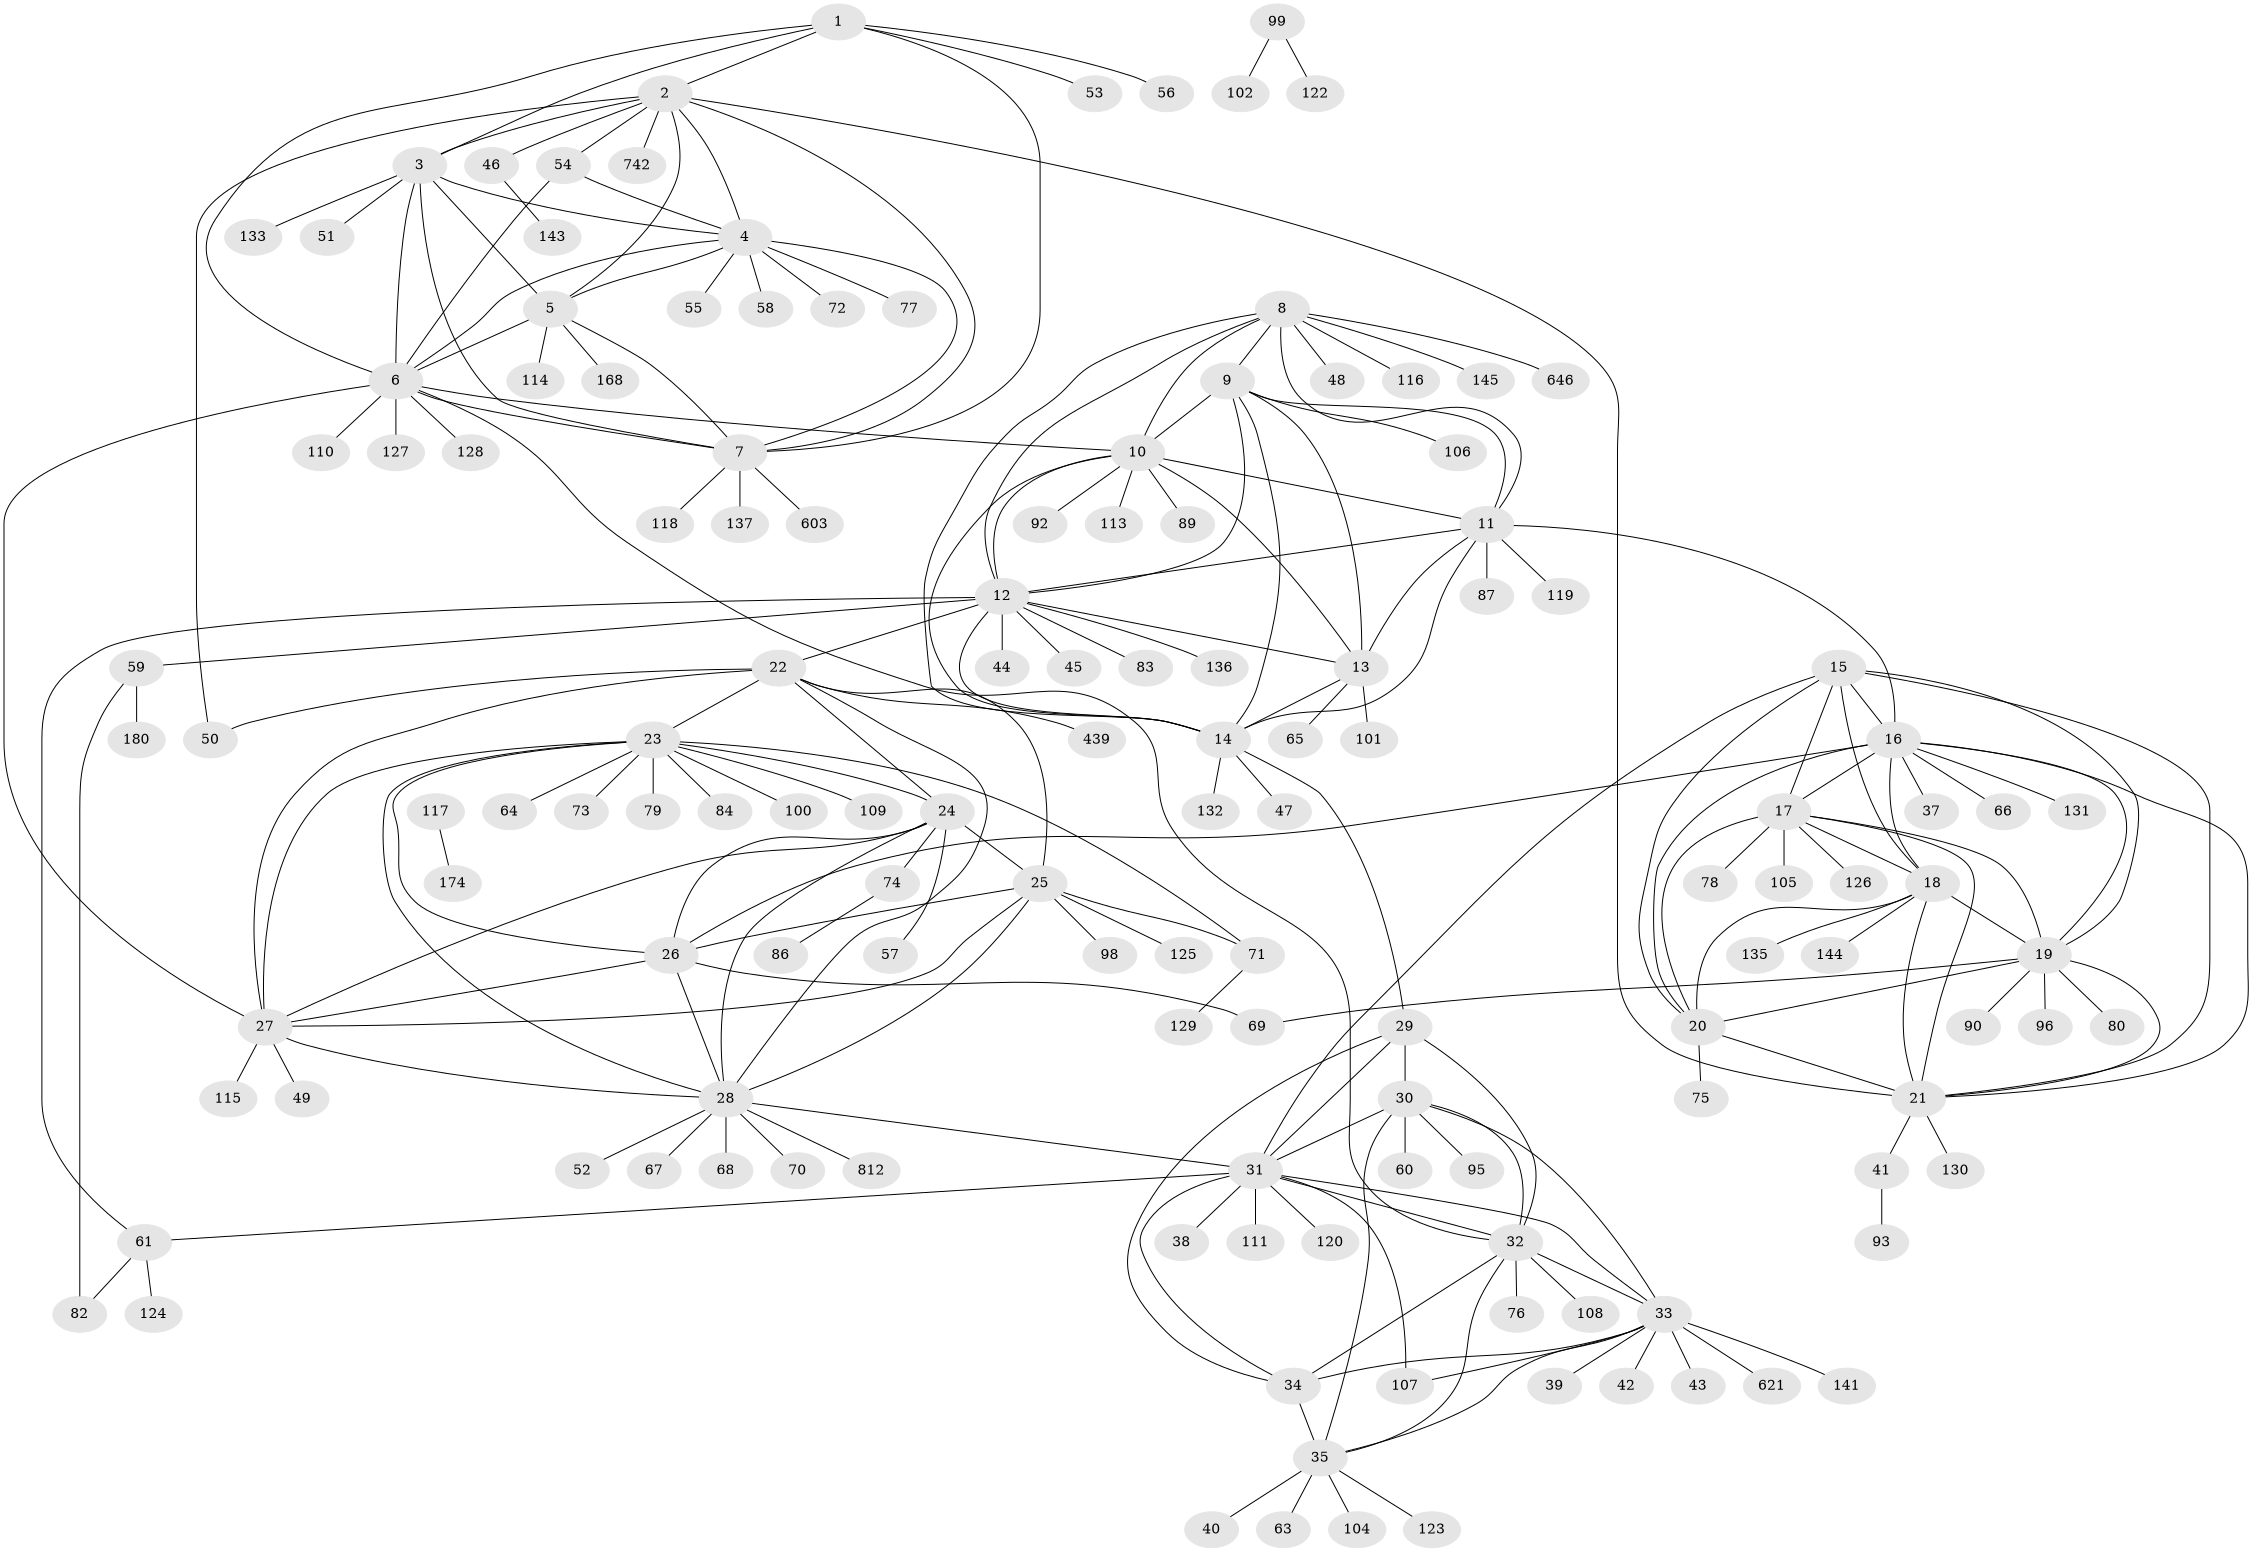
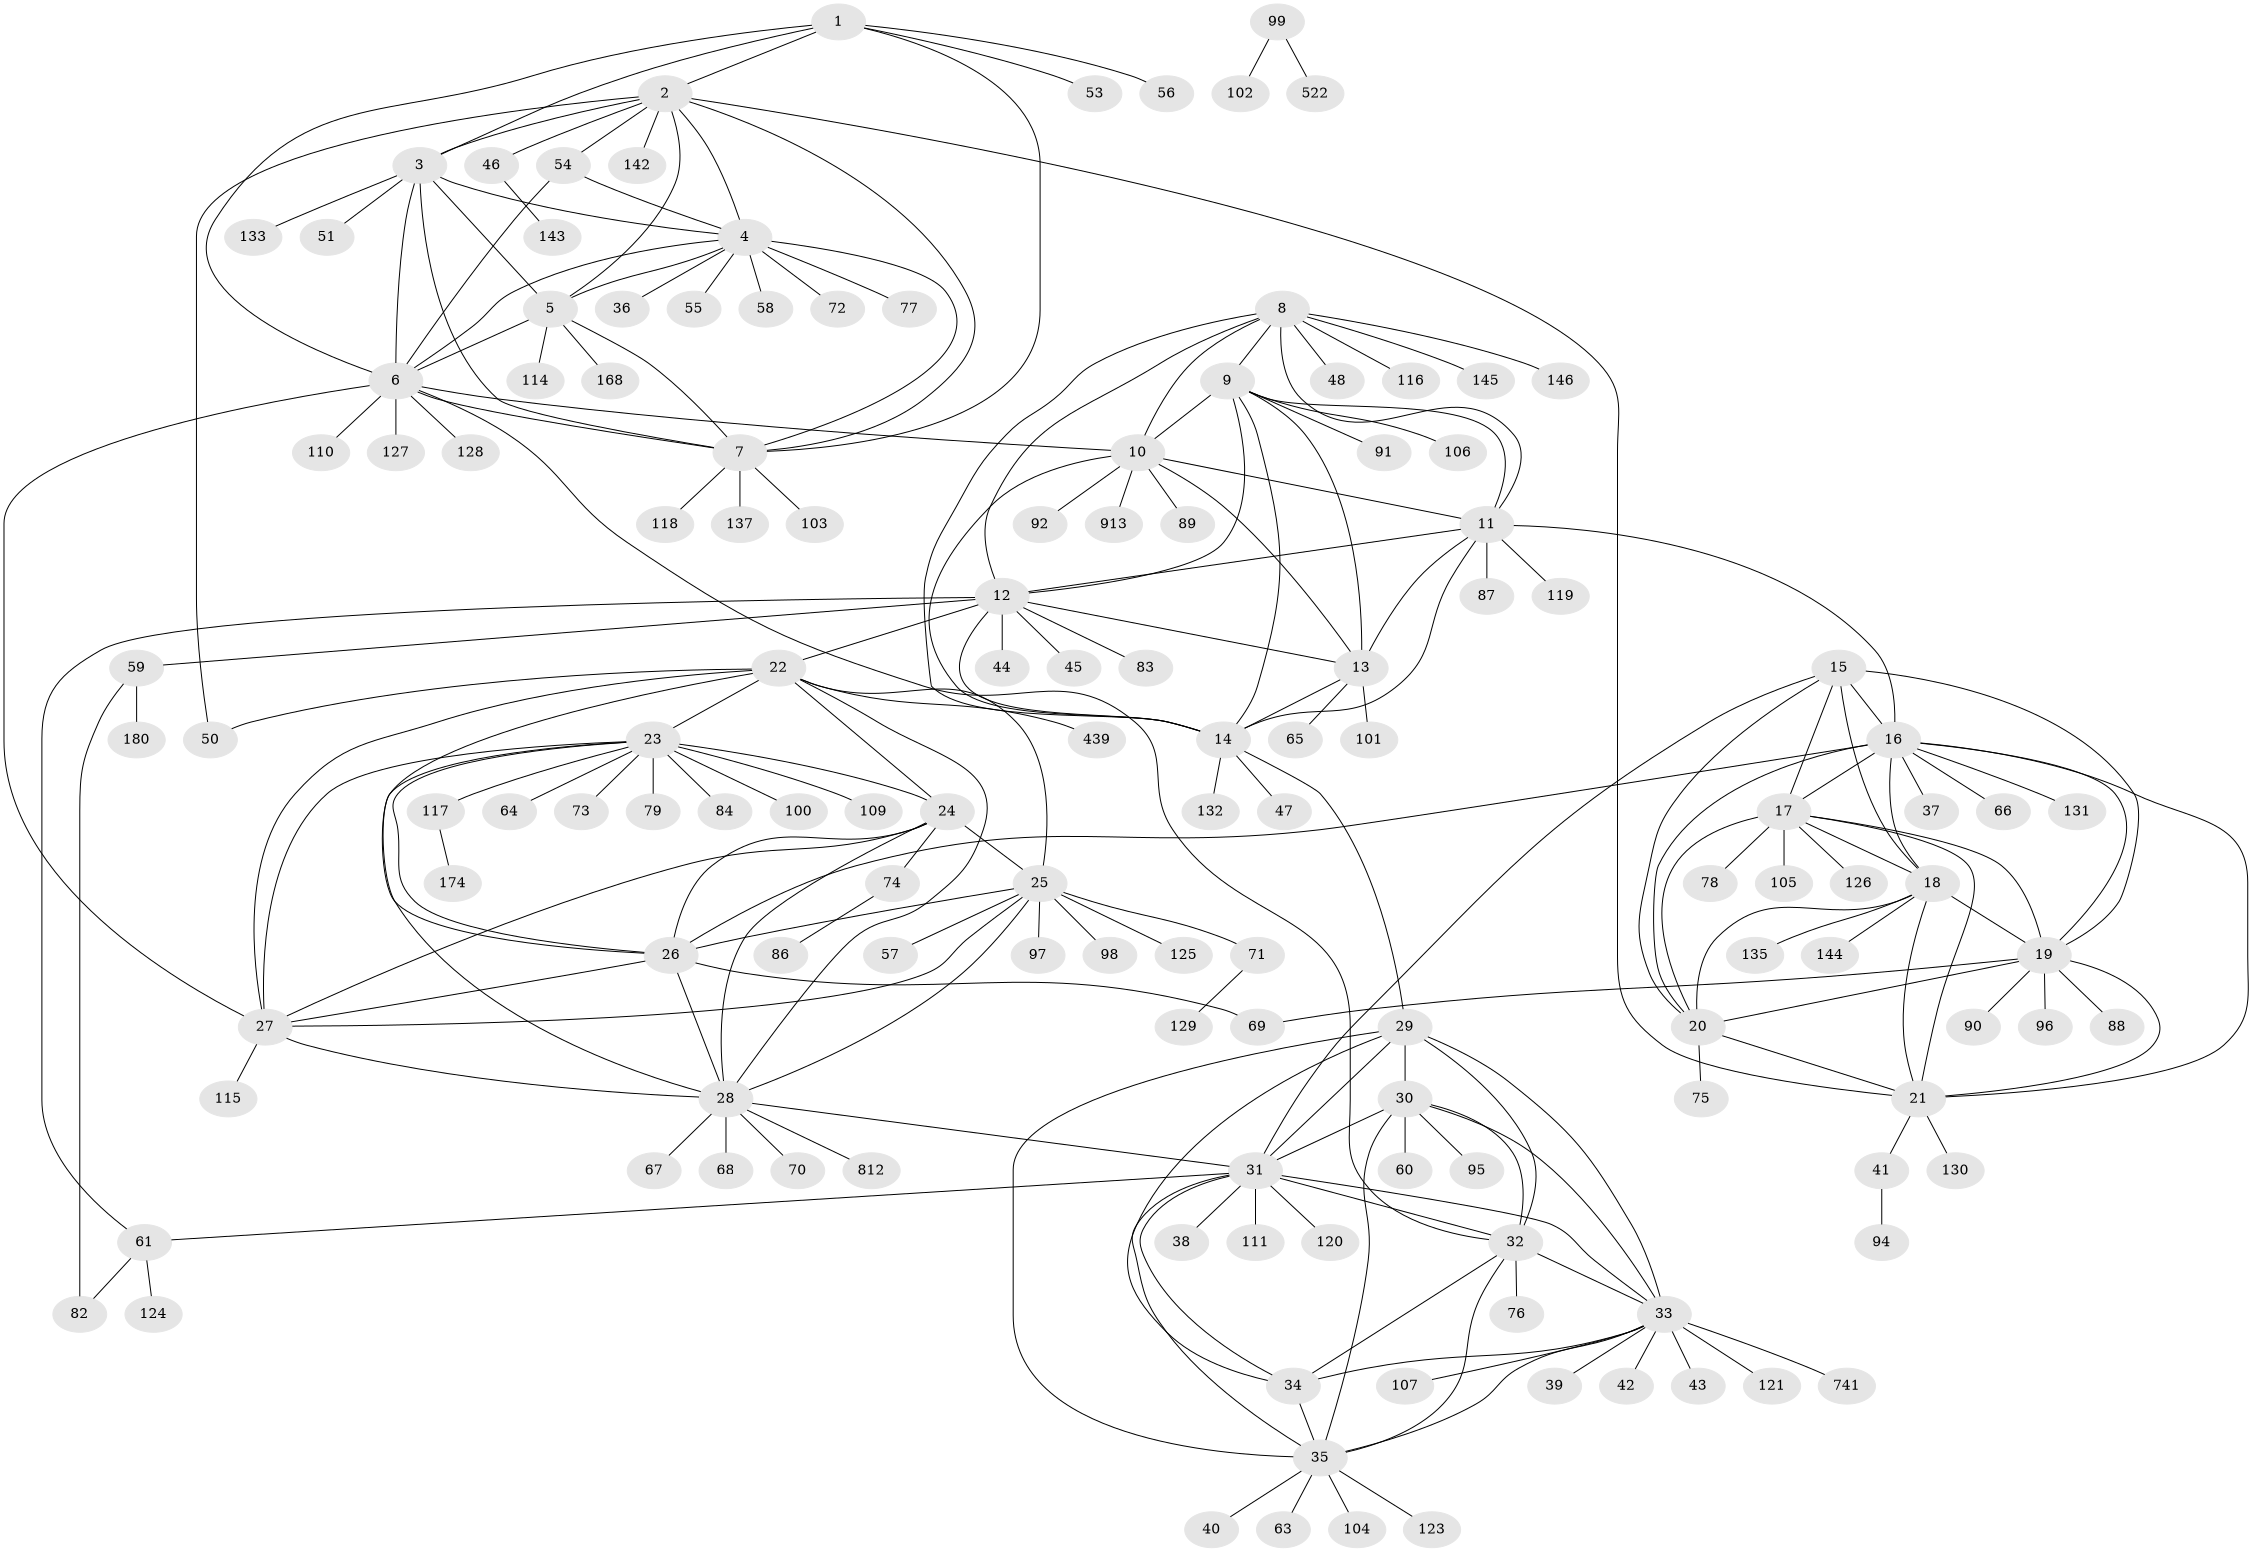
node "122": label "122" -> "522"
node "742": label "742" -> "142"
node "36": added
node "646": label "646" -> "146"
node "91": added
edge "10" -- "12": removed
node "603": label "603" -> "103"
node "113": label "113" -> "913"
node "136": removed
edge "22" -- "26": added
edge "23" -- "71": now "23" -- "117"
edge "15" -- "21": removed
edge "24" -- "57": now "25" -- "57"
node "97": added
node "80": label "80" -> "88"
node "49": removed
edge "29" -- "33": added
node "52": removed
edge "29" -- "35": added
node "93": label "93" -> "94"
edge "31" -- "107": now "31" -- "35"
node "108": removed
node "621": label "621" -> "121"
node "141": label "141" -> "741"
